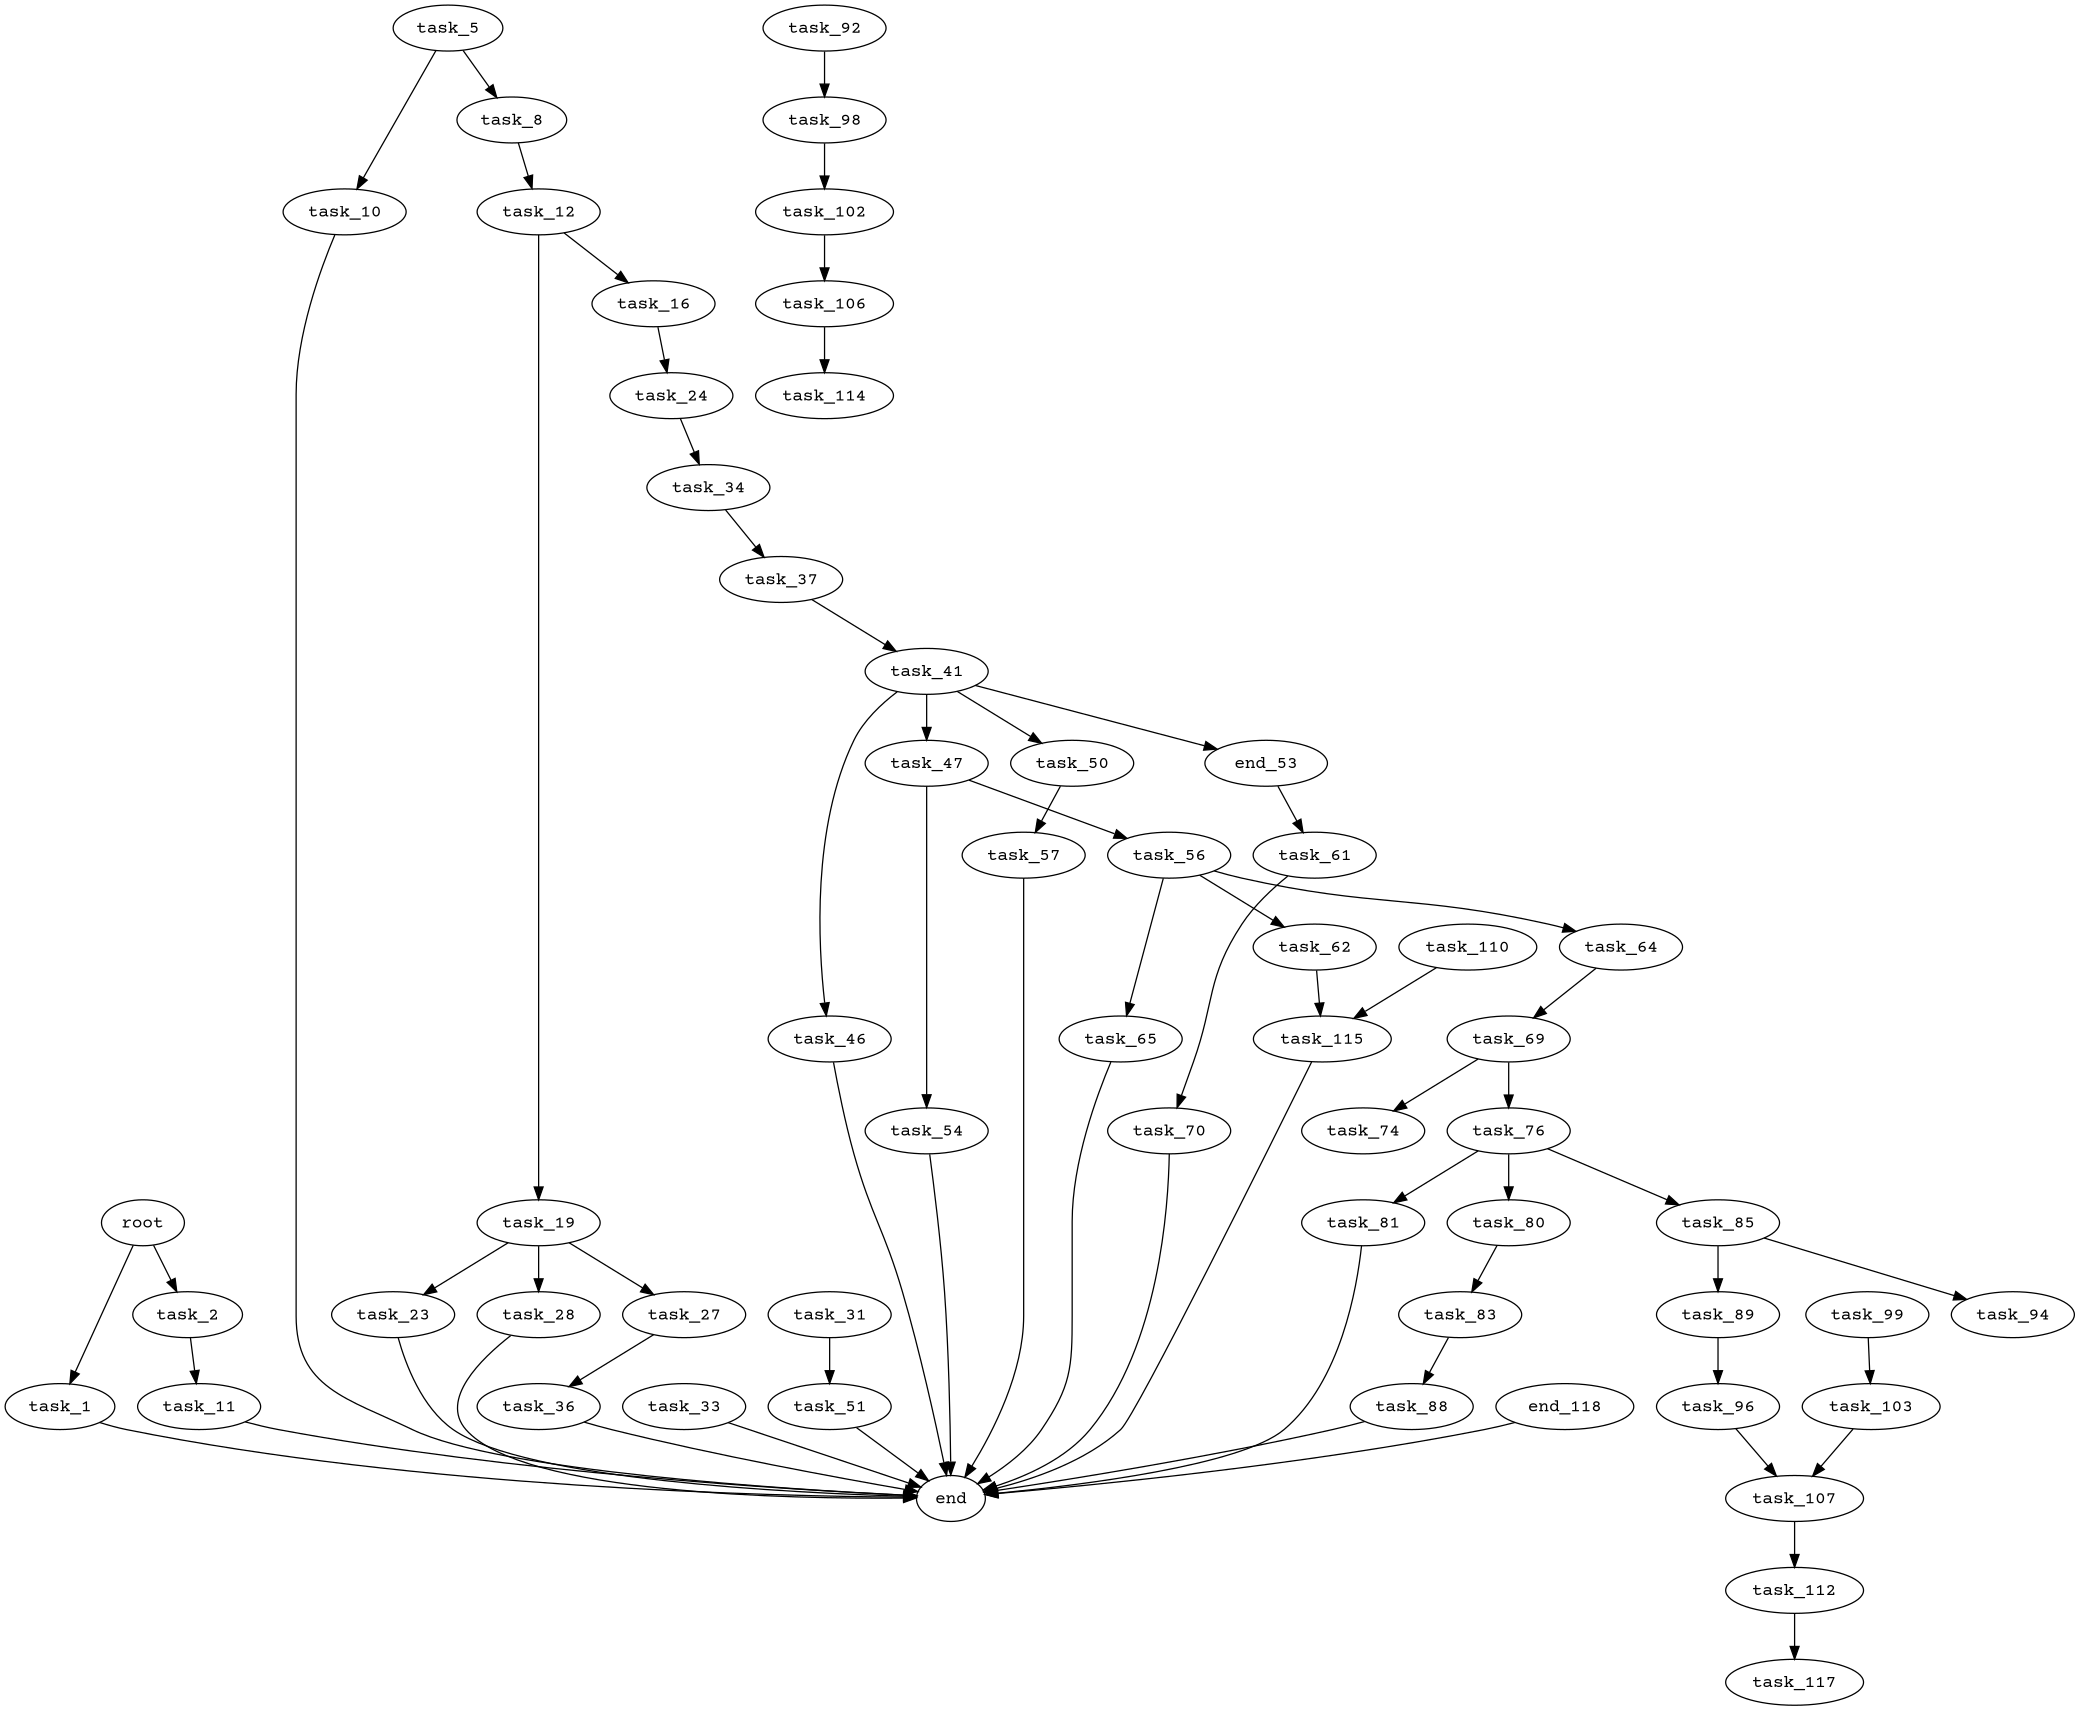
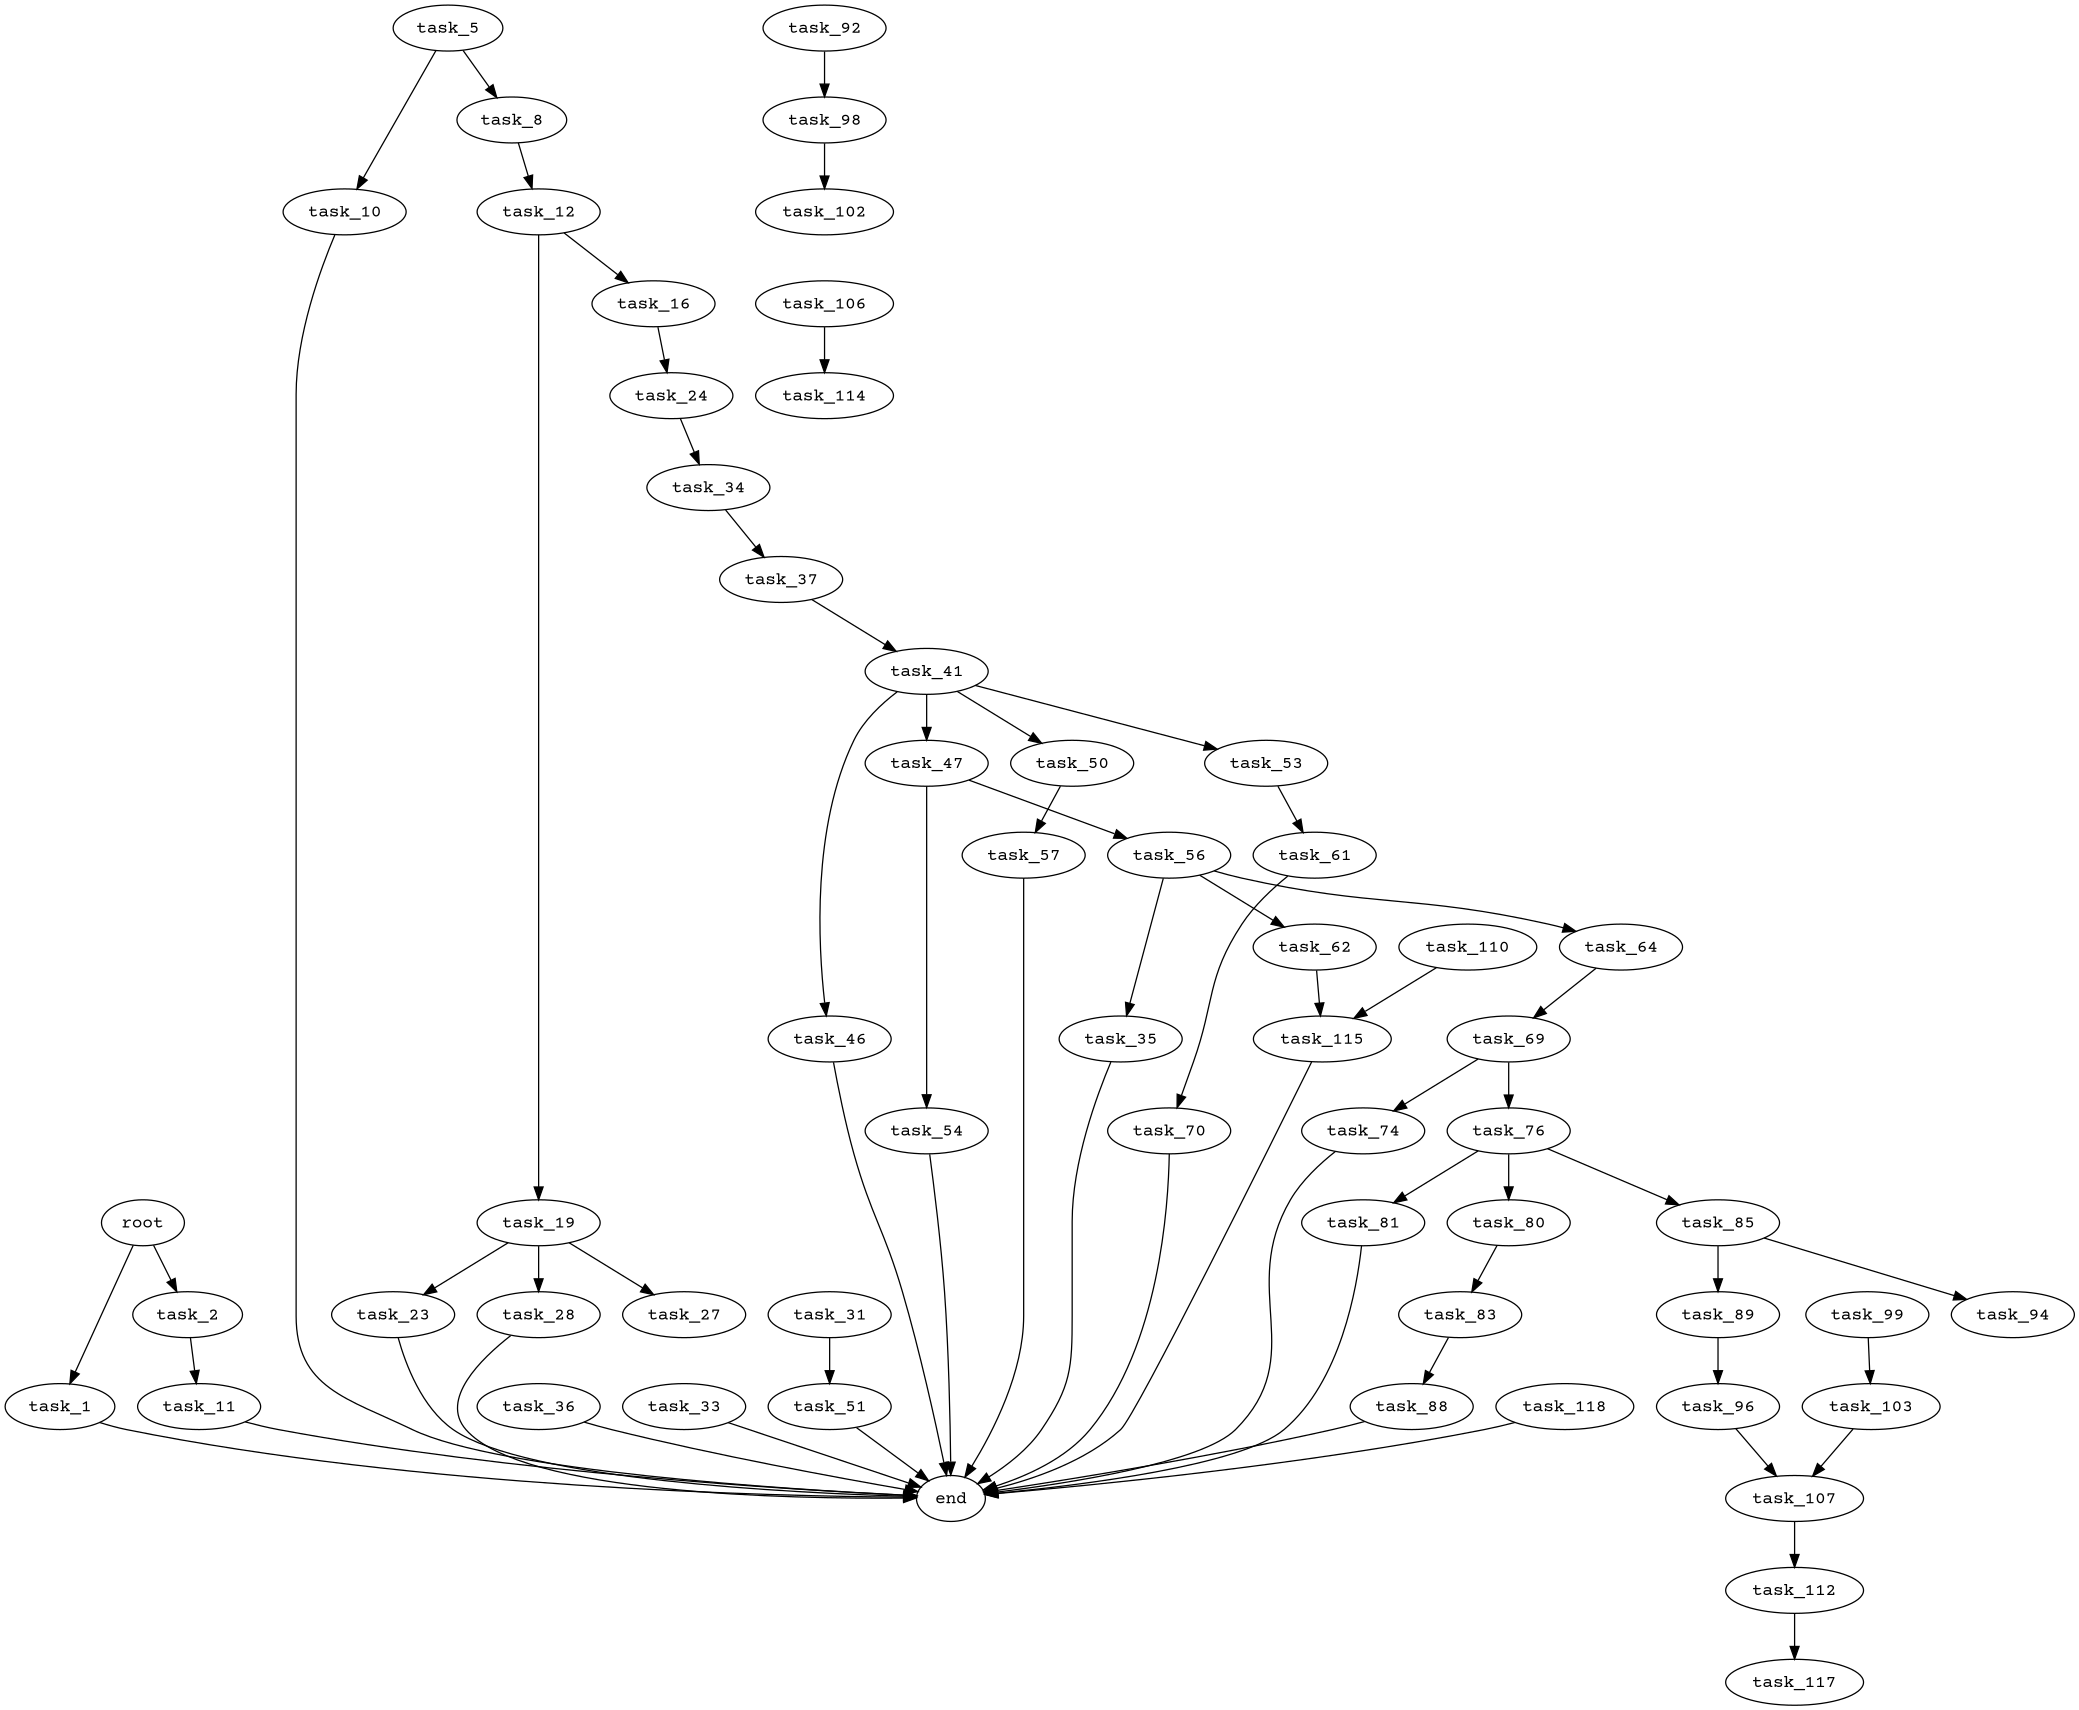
edge "task_102" -> "task_106": removed
node "end_53": label "end_53" -> "task_53"
node "task_65": label "task_65" -> "task_35"
edge "task_27" -> "task_36": removed
edge "task_74" -> "end": added
node "end_118": label "end_118" -> "task_118"
